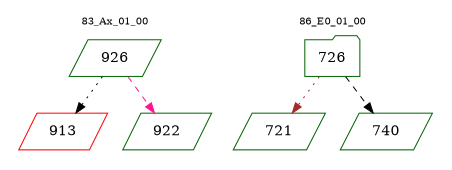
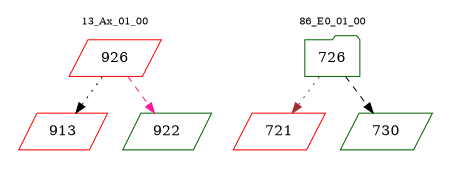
cluster "83_Ax_01_00": label "83_Ax_01_00" -> "13_Ax_01_00"
node "926": color darkgreen -> red
node "721": color darkgreen -> red
node "740": label "740" -> "730"
